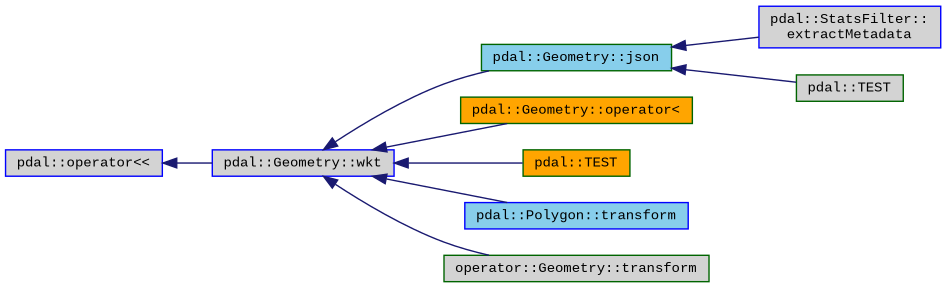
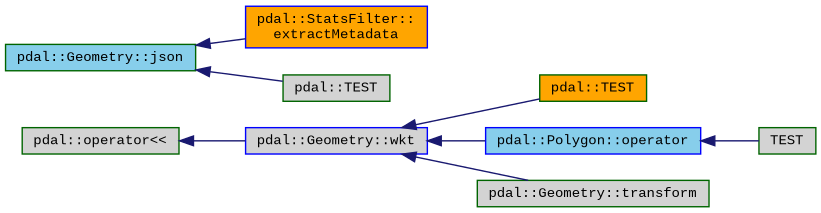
node "pdal::StatsFilter:: extractMetadata": fillcolor lightgrey -> orange
edge "pdal::Geometry::json" -> "pdal::Geometry::wkt": removed
node "pdal::Geometry::operator<": removed
node "TEST": added
node "pdal::operator<<": color blue -> darkgreen
node "pdal::Polygon::transform": label "pdal::Polygon::transform" -> "pdal::Polygon::operator"
node "operator::Geometry::transform": label "operator::Geometry::transform" -> "pdal::Geometry::transform"
